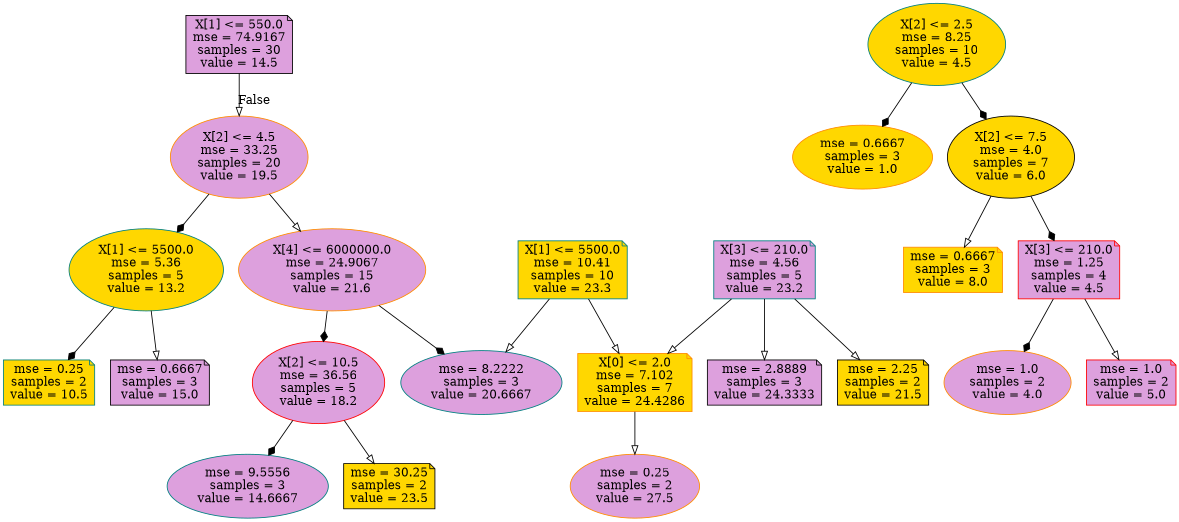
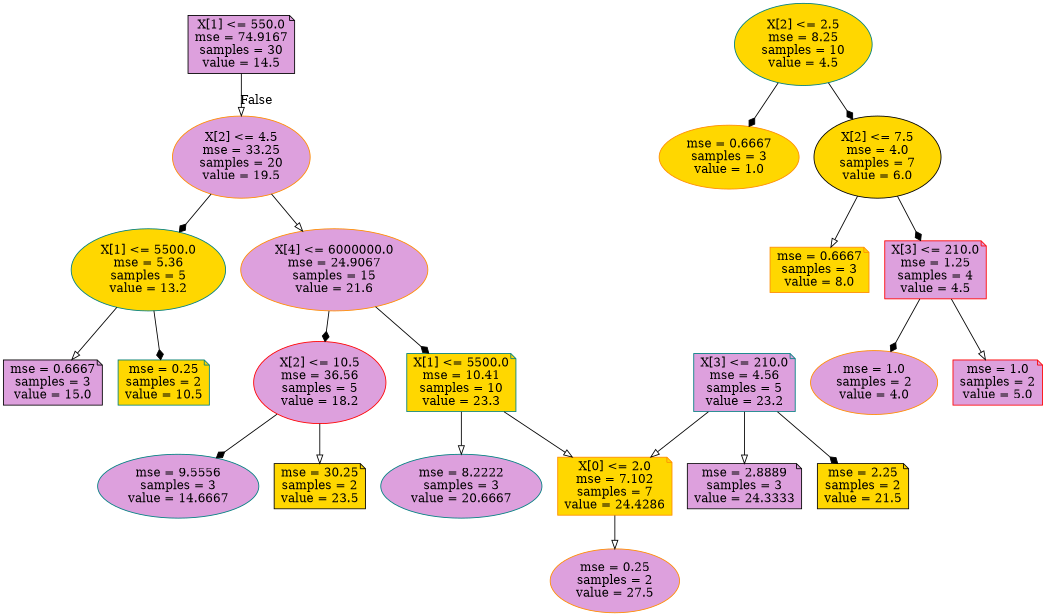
edge "X[3] <= 210.0 mse = 4.56 samples = 5 value = 23.2" -> "mse = 2.25 samples = 2 value = 21.5": arrowhead onormal -> diamond
edge "X[4] <= 6000000.0 mse = 24.9067 samples = 15 value = 21.6" -> "mse = 8.2222 samples = 3 value = 20.6667": now "X[4] <= 6000000.0 mse = 24.9067 samples = 15 value = 21.6" -> "X[1] <= 5500.0 mse = 10.41 samples = 10 value = 23.3"
